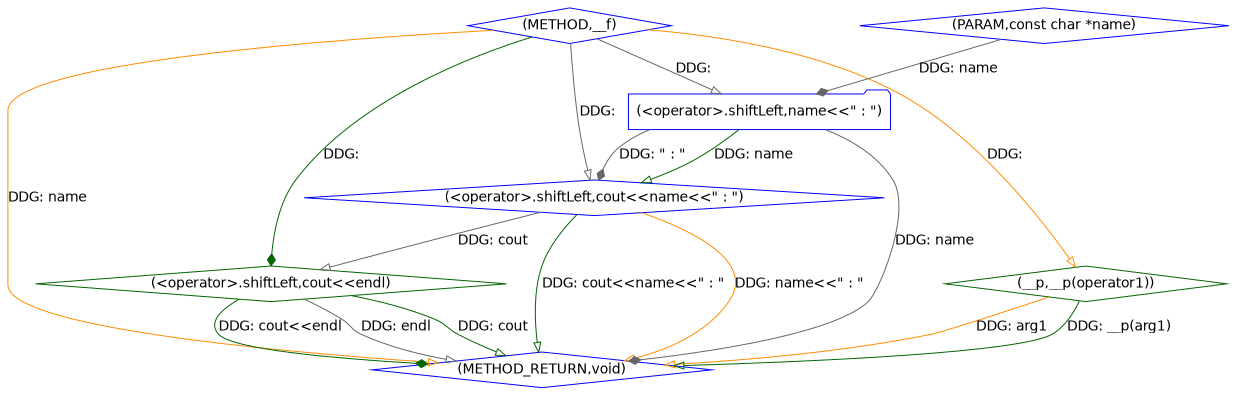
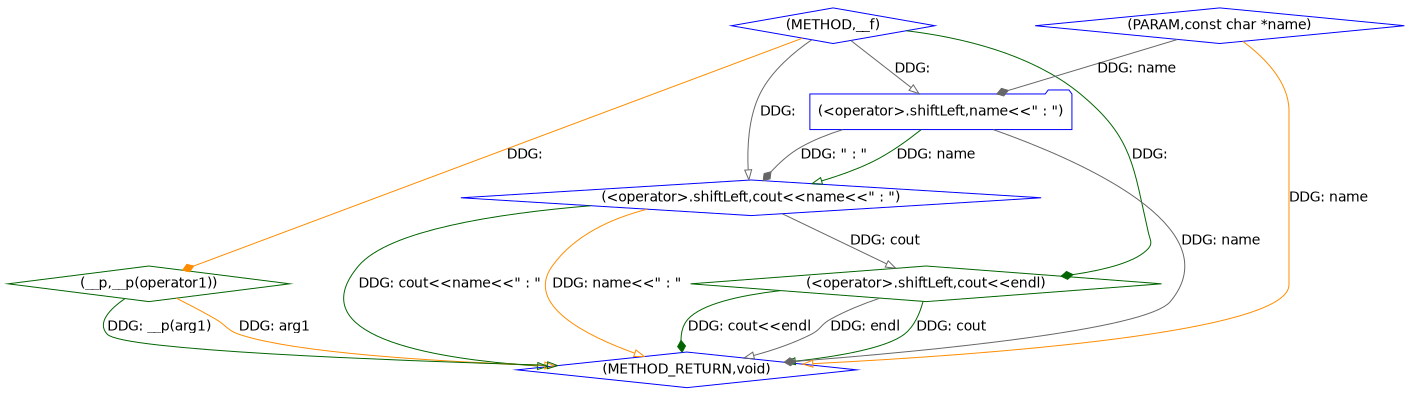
edge "(METHOD,__f)" -> "(__p,__p(operator1))": arrowhead onormal -> diamond
edge "(METHOD,__f)" -> "(METHOD_RETURN,void)": now "(PARAM,const char *name)" -> "(METHOD_RETURN,void)"
